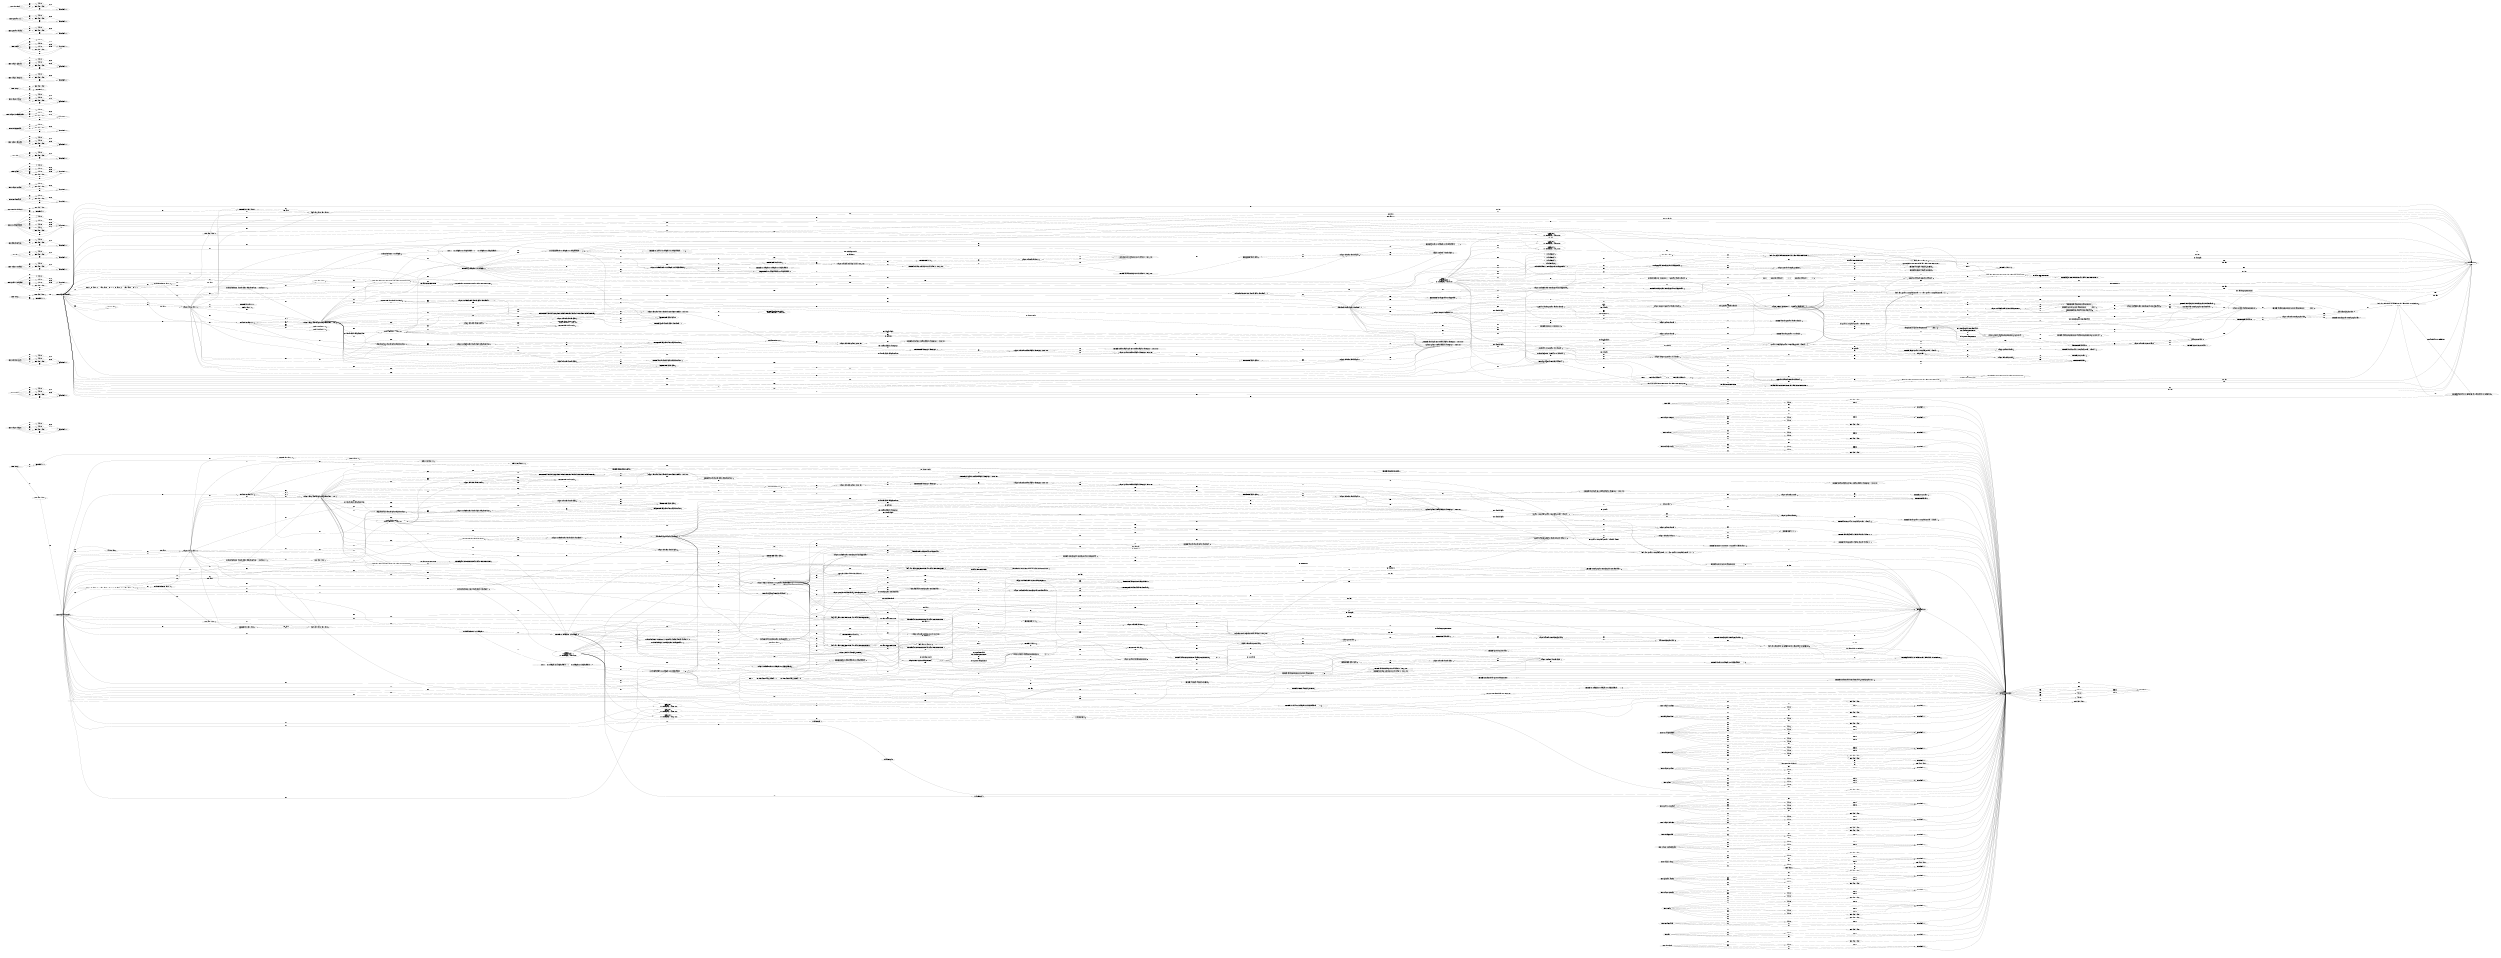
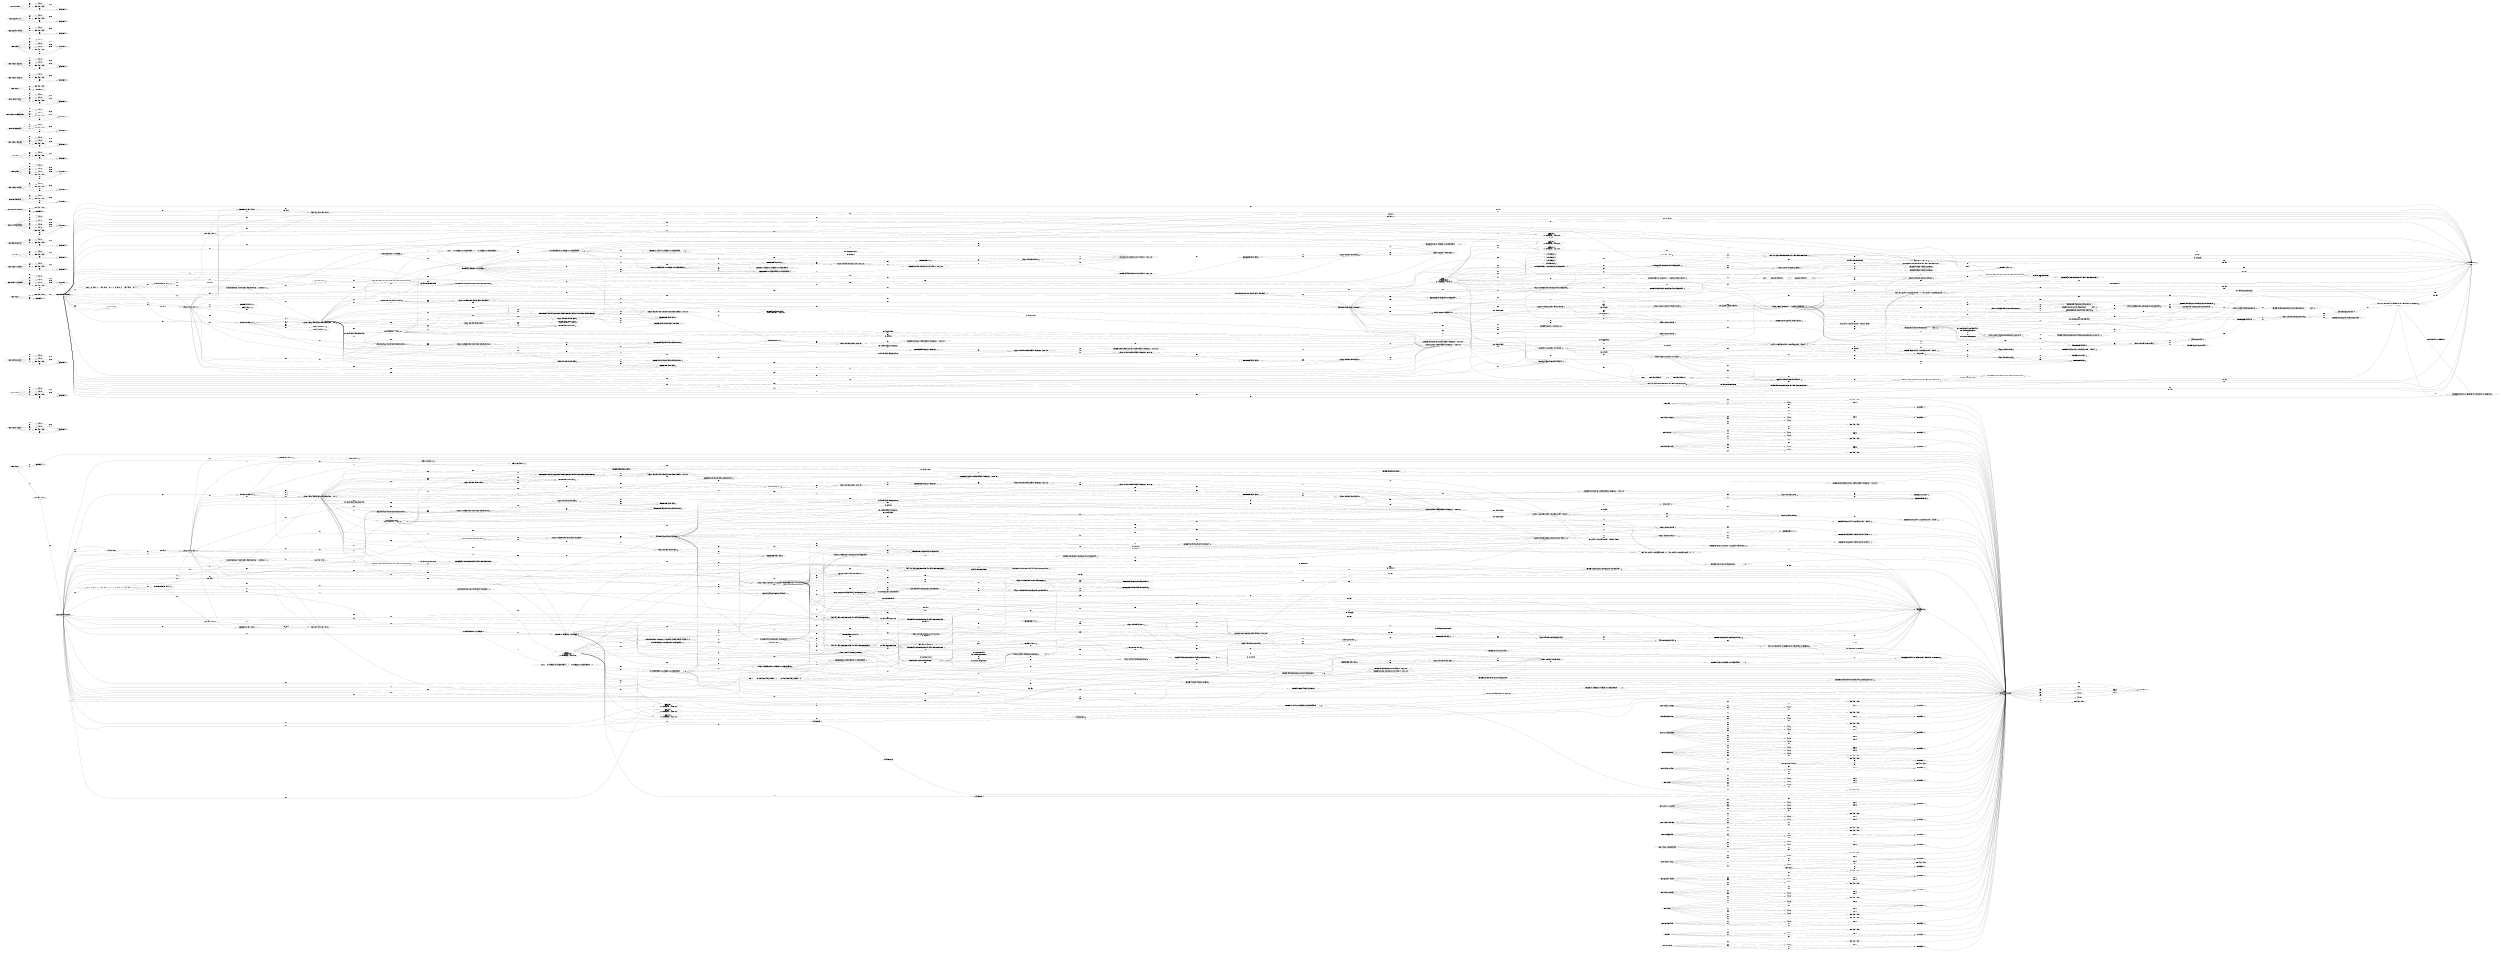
node "(IDENTIFIER,response_,SanitizeProxyAuth(&response_))": removed
node "(CONTROL_STRUCTURE,IF,if (!SanitizeProxyAuth(&response_)))": removed
